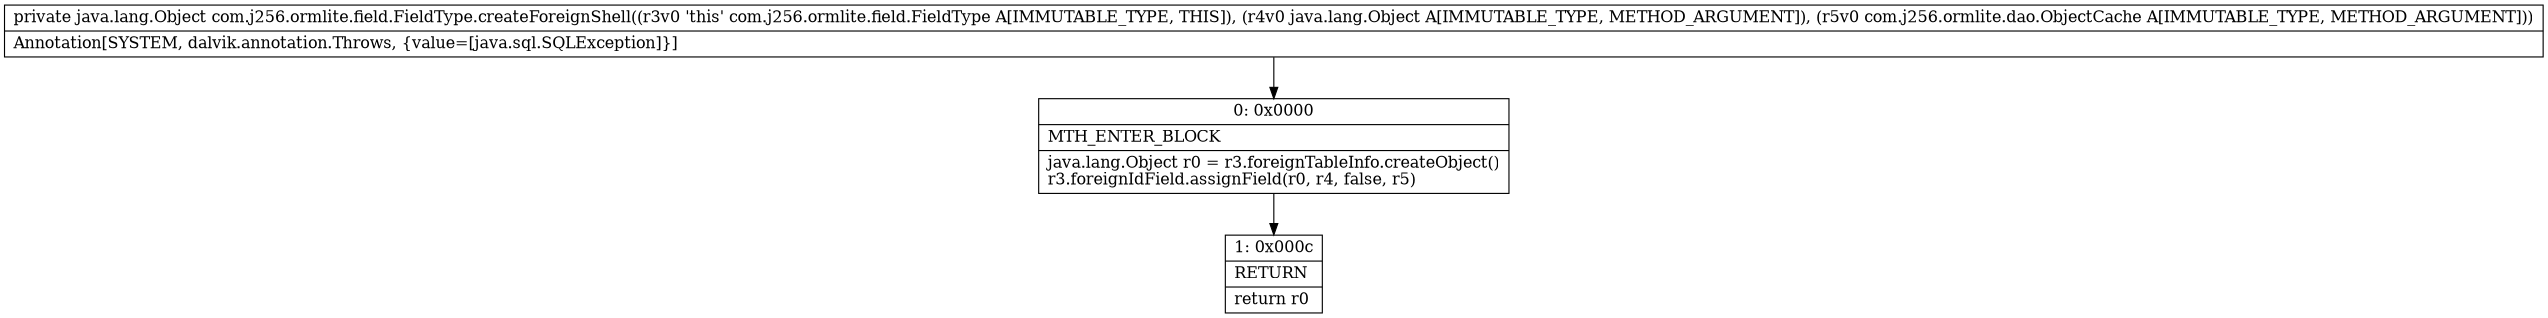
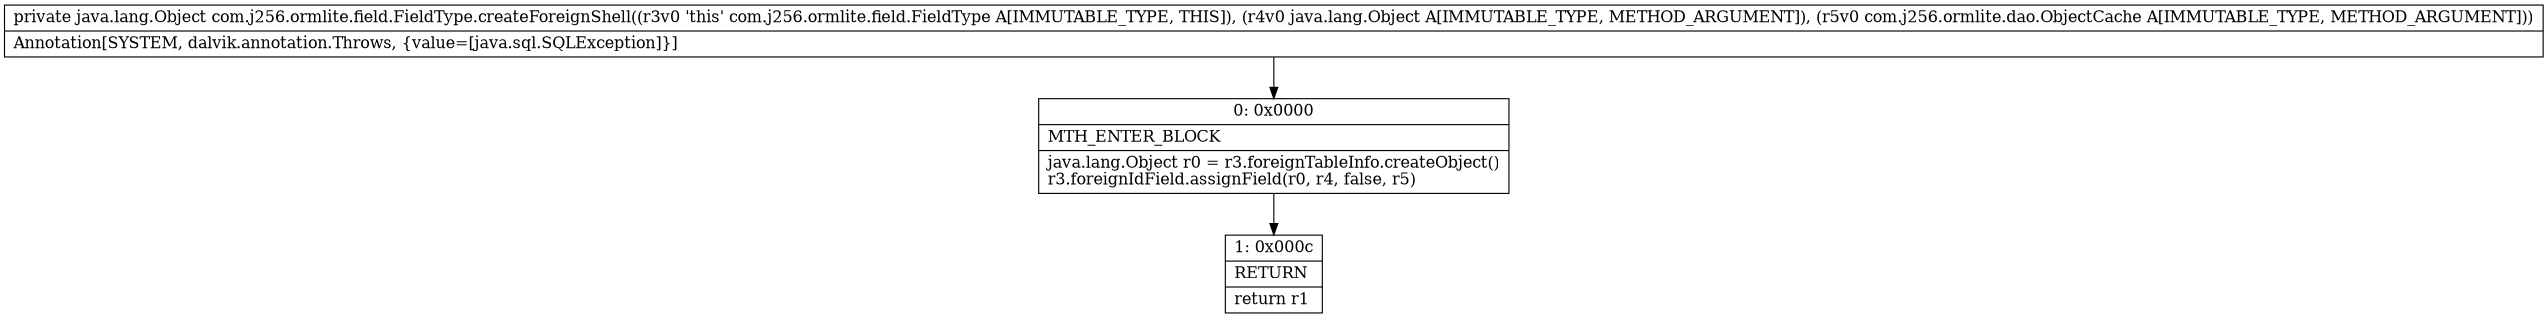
node "1: 0x000c": text "return r0" -> "return r1"
